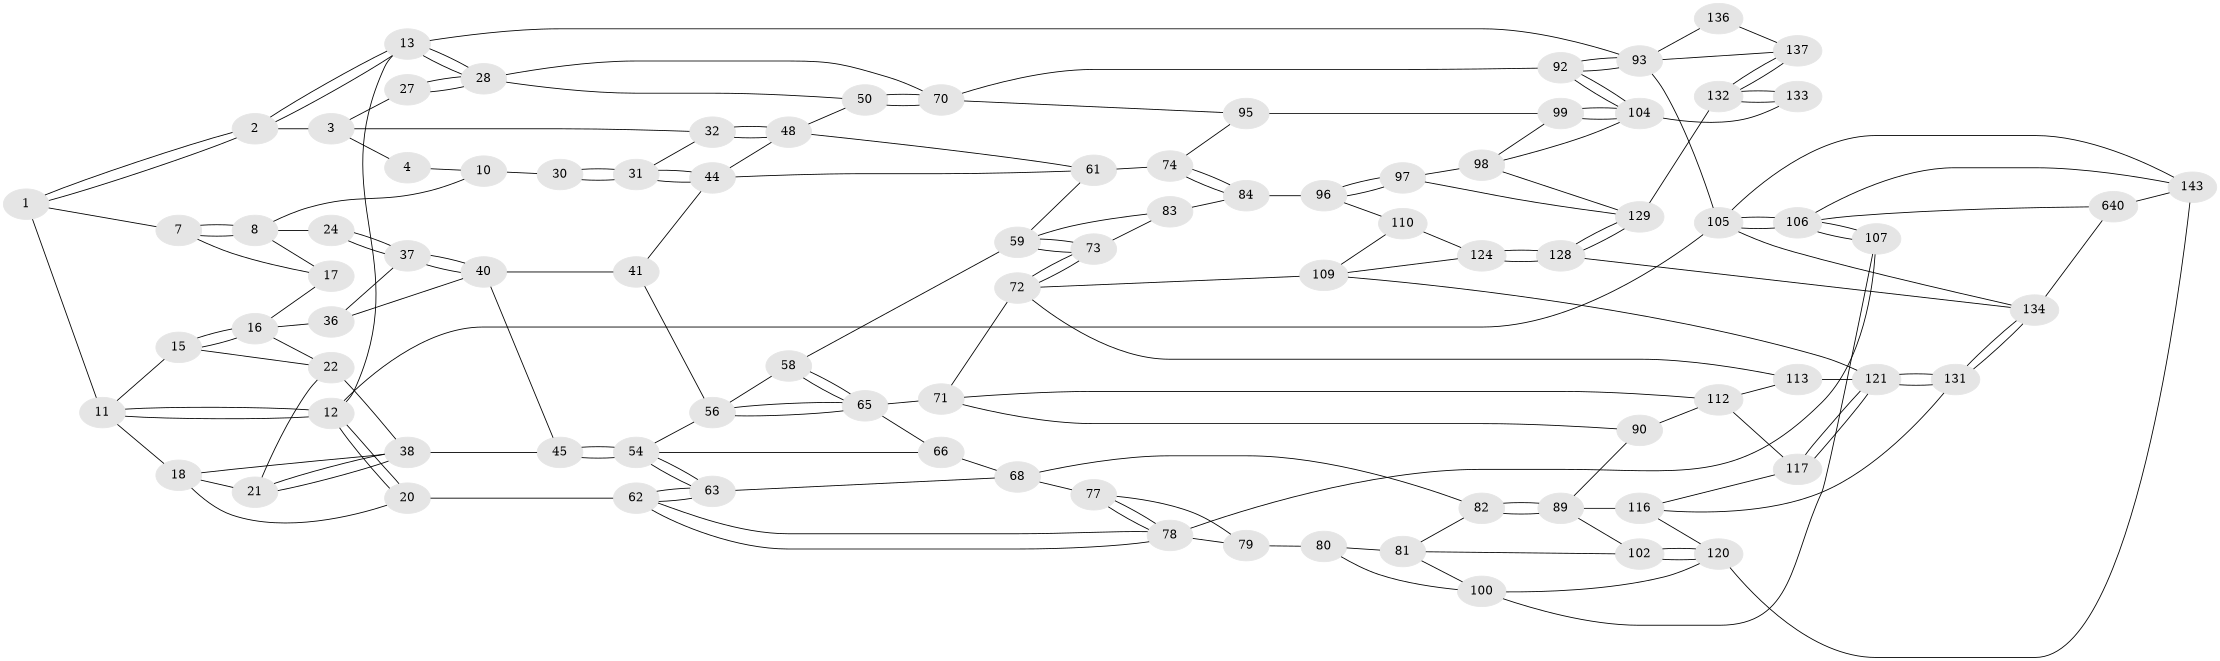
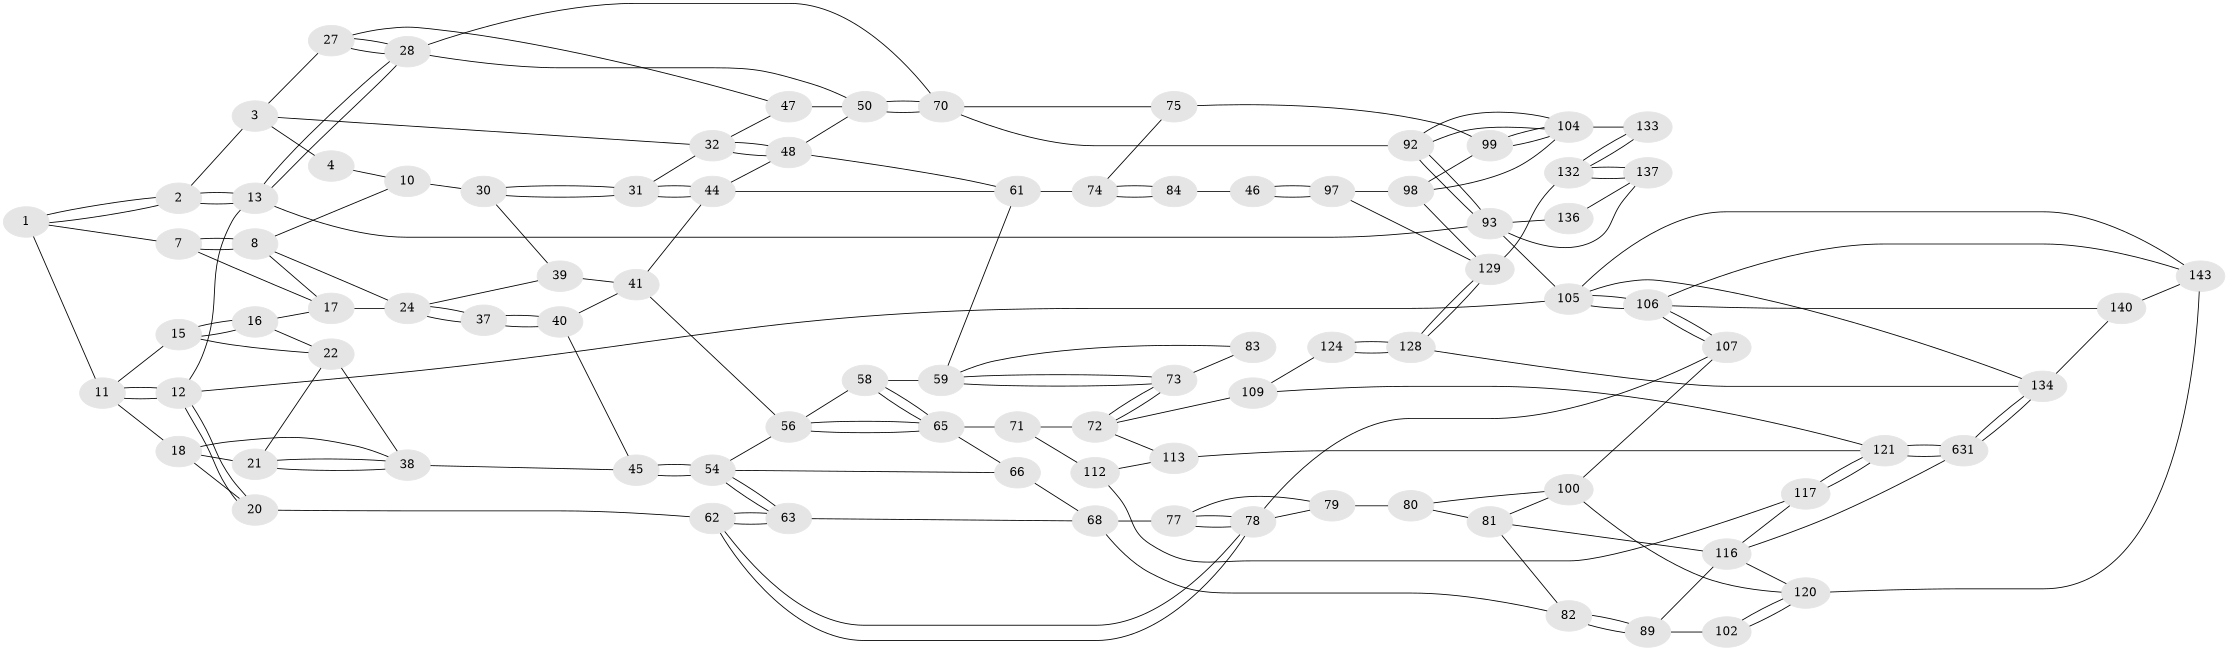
node "47": added
node "95": label "95" -> "75"
node "96": label "96" -> "46"
edge "84" -- "83": removed
node "640": label "640" -> "140"
node "110": removed
node "39": added
edge "17" -- "24": added
node "36": removed
node "131": label "131" -> "631"
node "90": removed
edge "81" -- "102": now "81" -- "116"
